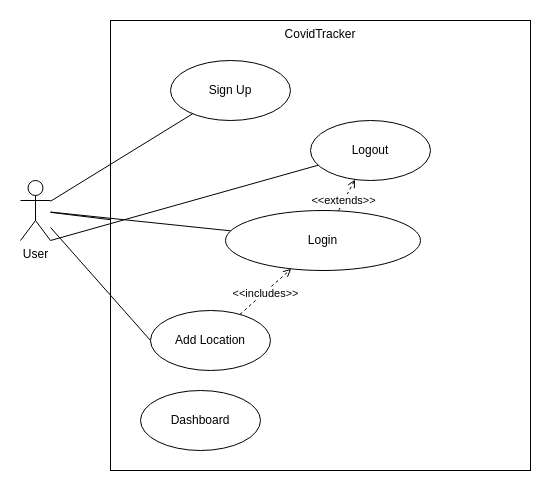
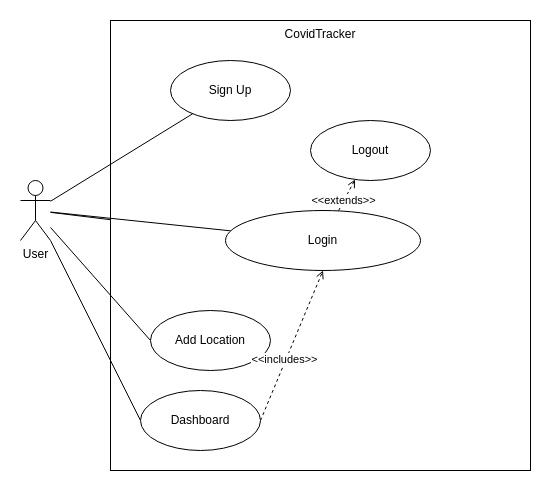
edge "Logout" -- "User": now "Dashboard" -- "User"
edge "Add Location" -> "Login": removed, label "<<includes>>"
edge "Dashboard" -> "Login": added, label "<<includes>>"
